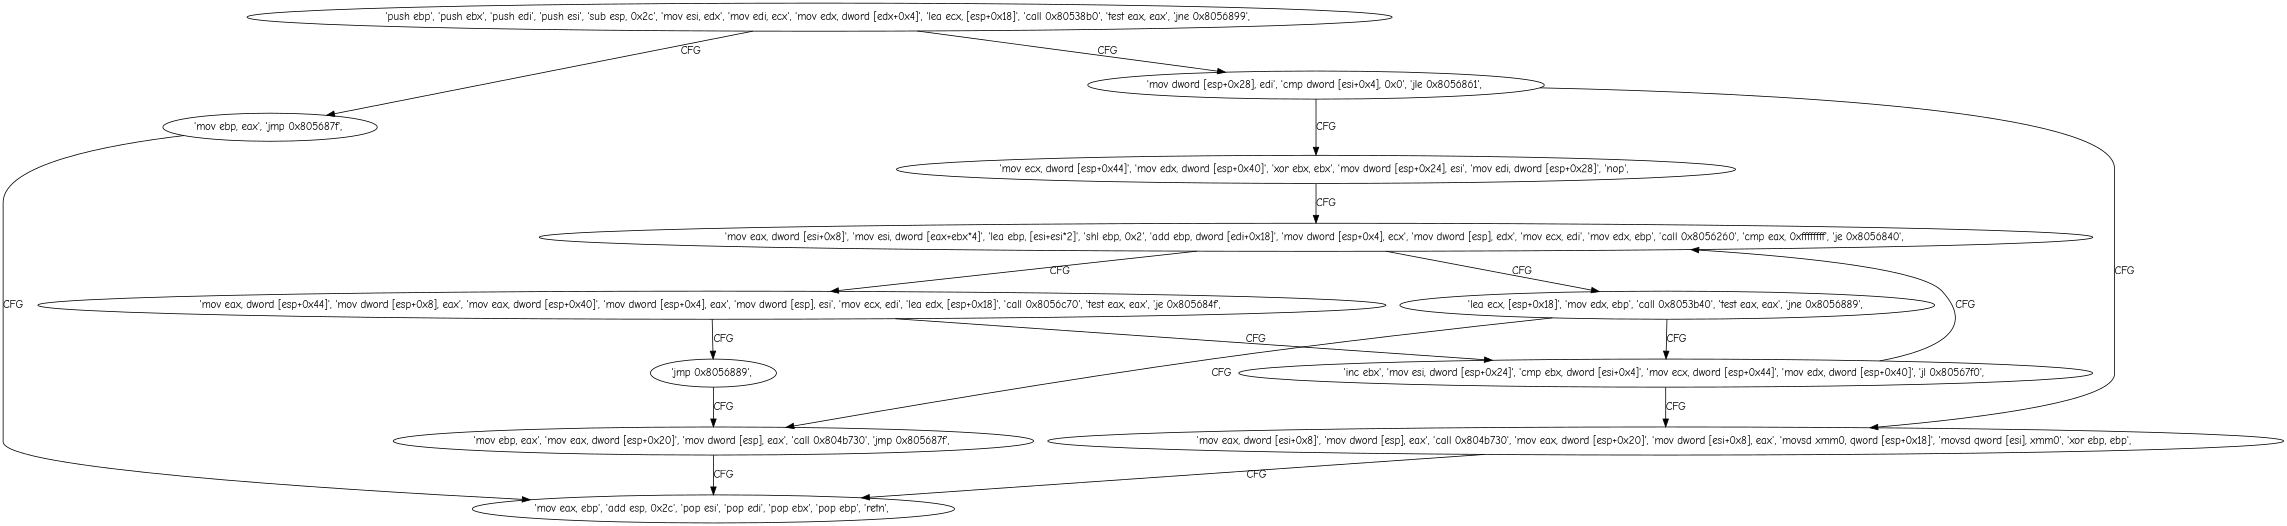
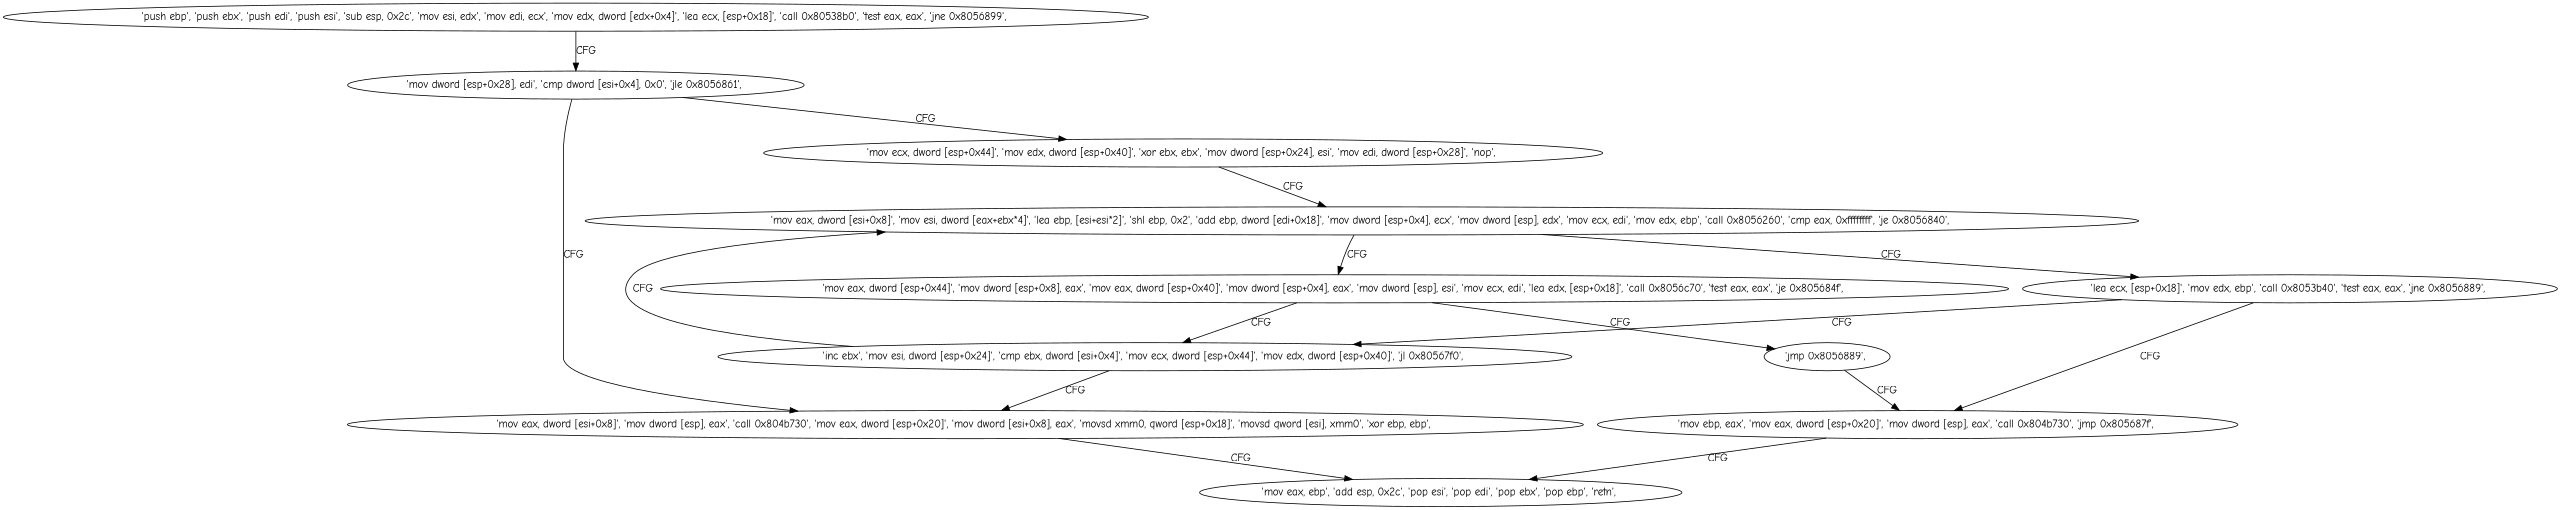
node "'mov ebp, eax', 'jmp 0x805687f',": removed
